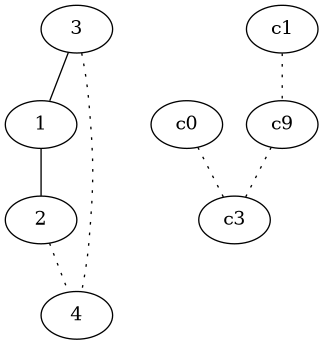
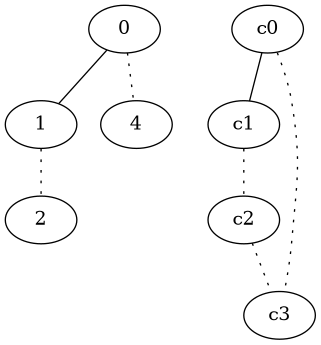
node "3": label "3" -> "0"
edge "c0" -- "c1": added
node "c9": label "c9" -> "c2"
edge "1" -- "2": style solid -> dotted
edge "2" -- "4": removed
